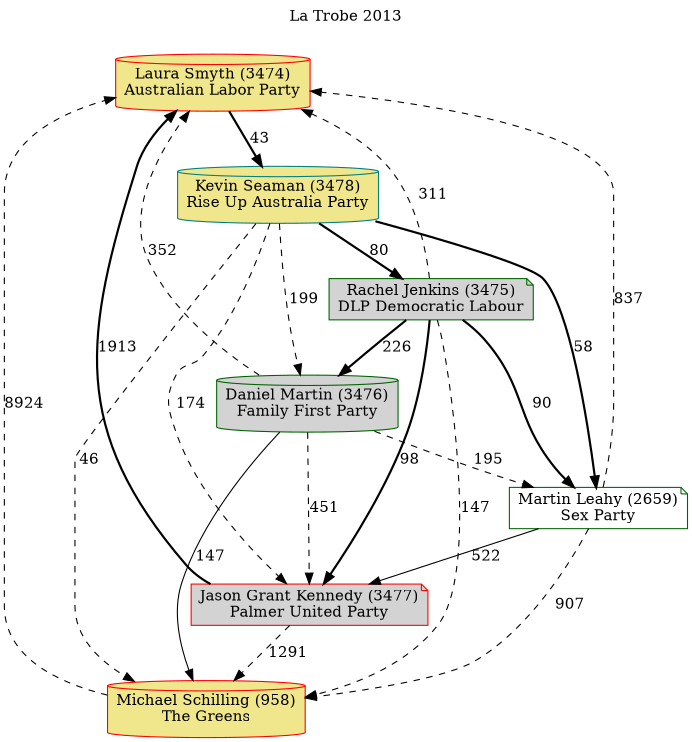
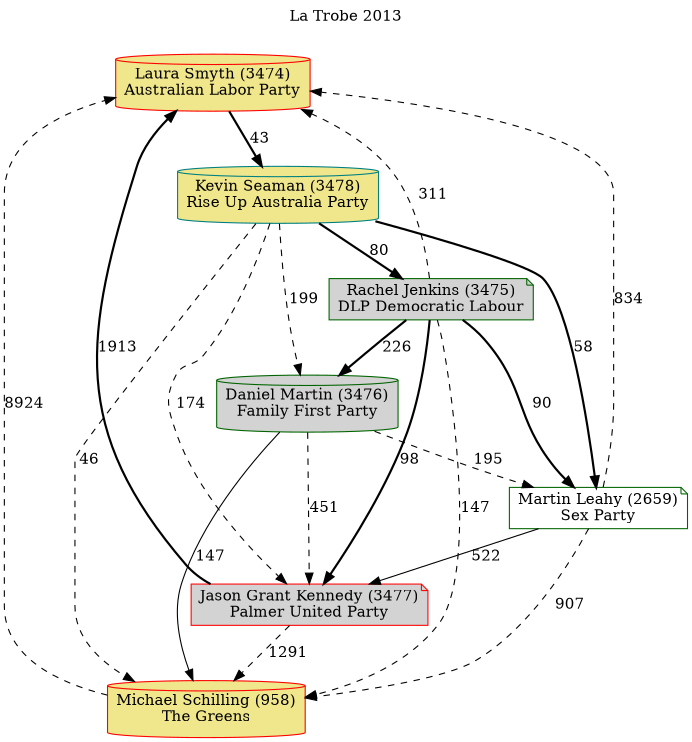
edge "Daniel Martin (3476) Family First Party" -> "Laura Smyth (3474) Australian Labor Party": removed, label "352"
edge "Martin Leahy (2659) Sex Party" -> "Laura Smyth (3474) Australian Labor Party": label "837" -> "834"
